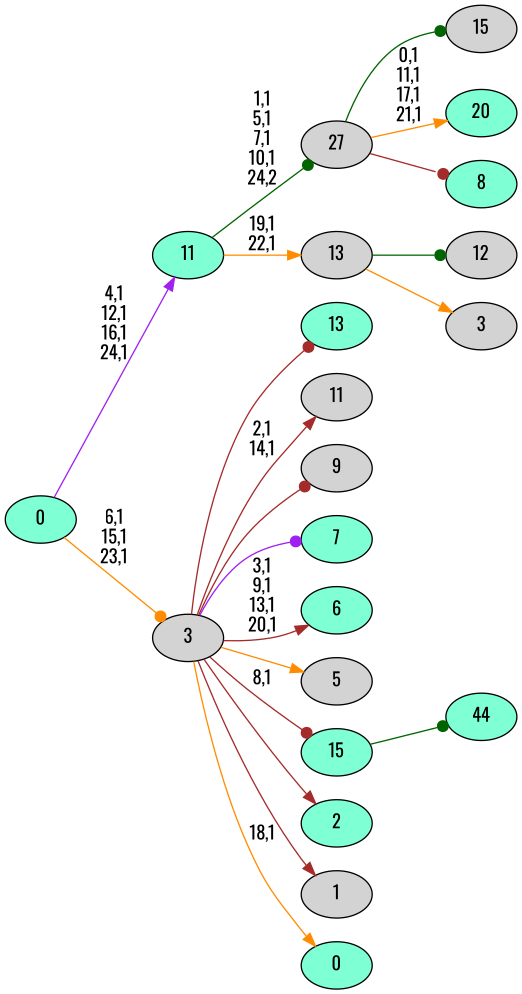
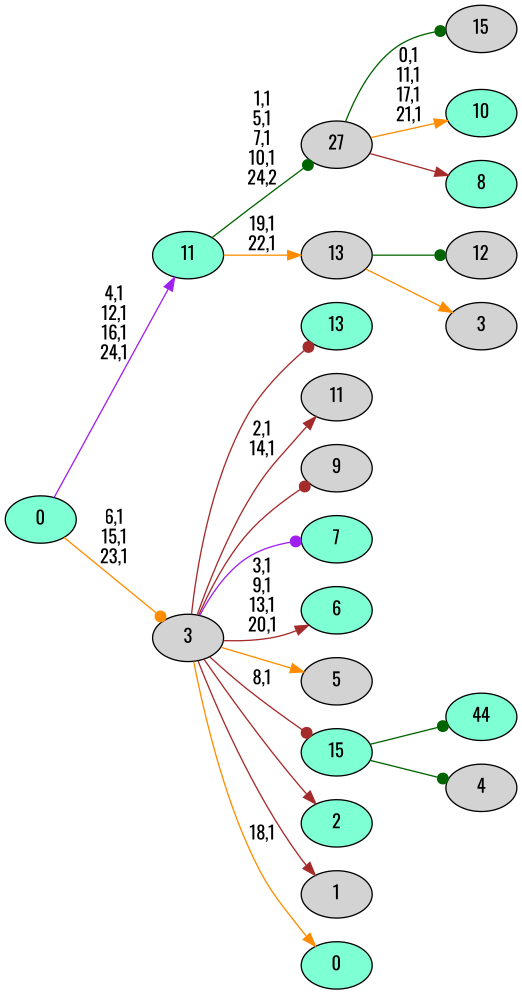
node "20": label "20" -> "10"
edge "27" -> "8": arrowhead dot -> normal
node "4": added
